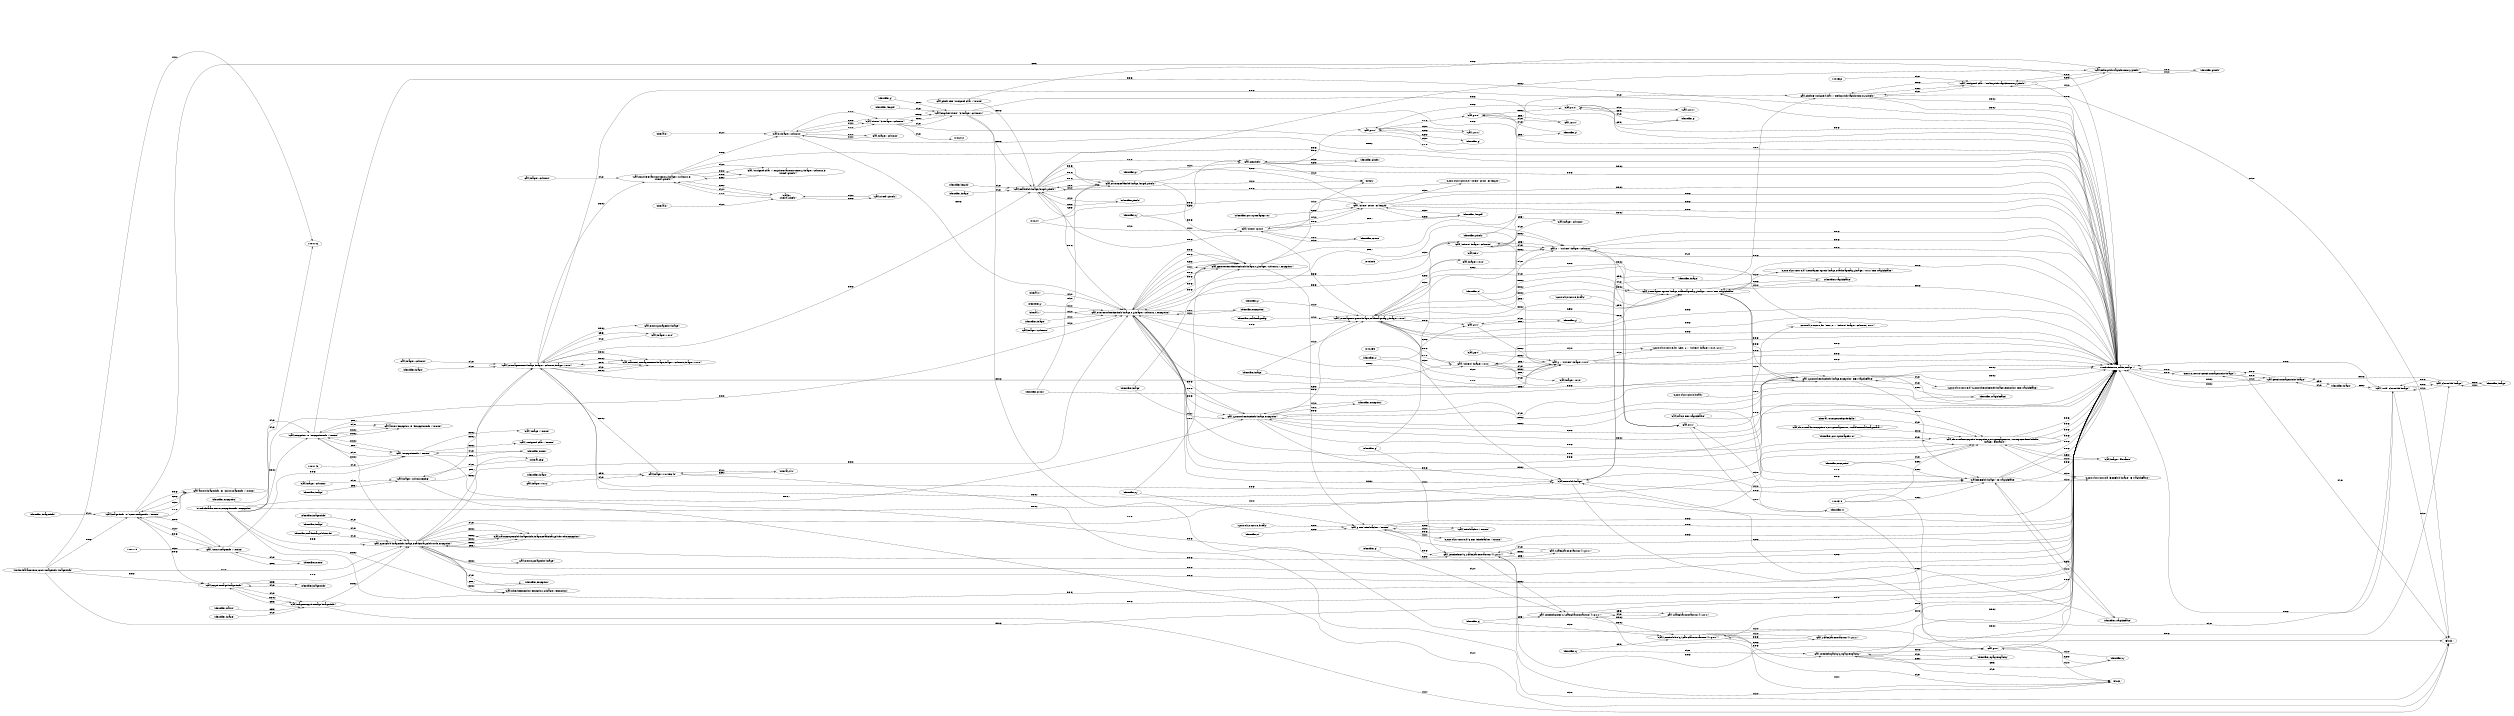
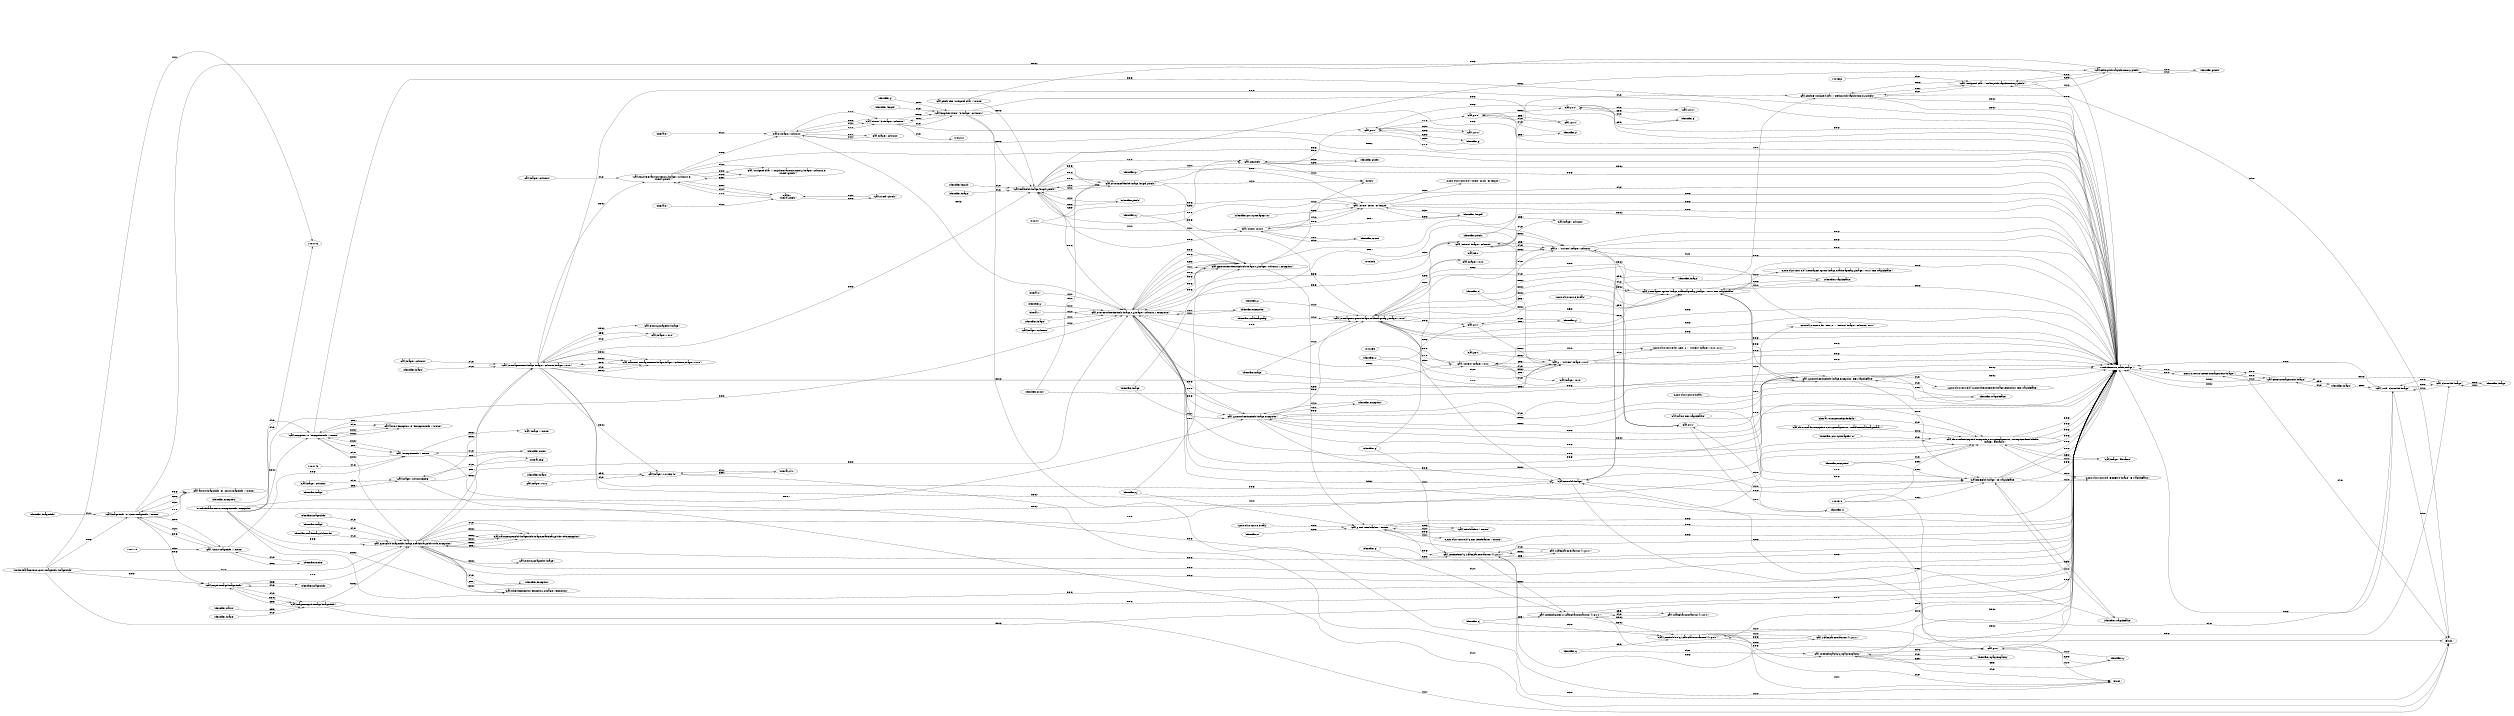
edge "(Call,image_info != (const ImageInfo *) NULL)" -> "(MethodReturn,static Image *)": label "CFG: " -> "DDG: "
edge "(Call,(size_t) count)" -> "(MethodReturn,static Image *)": label "DDG: " -> "AST: "
edge "(ControlStructure,if ((size_t) count != length))" -> "(Call,ReadBlob(image,length,pixels))": now "(Call,(size_t) count != length)" -> "(Call,ReadBlob(image,length,pixels))"
edge "(Call,image->rows=240)" -> "(Call,SetImageExtent(image,image->columns,image->rows))": reversed
node "(Call,(unsigned char *) NULL)": removed
